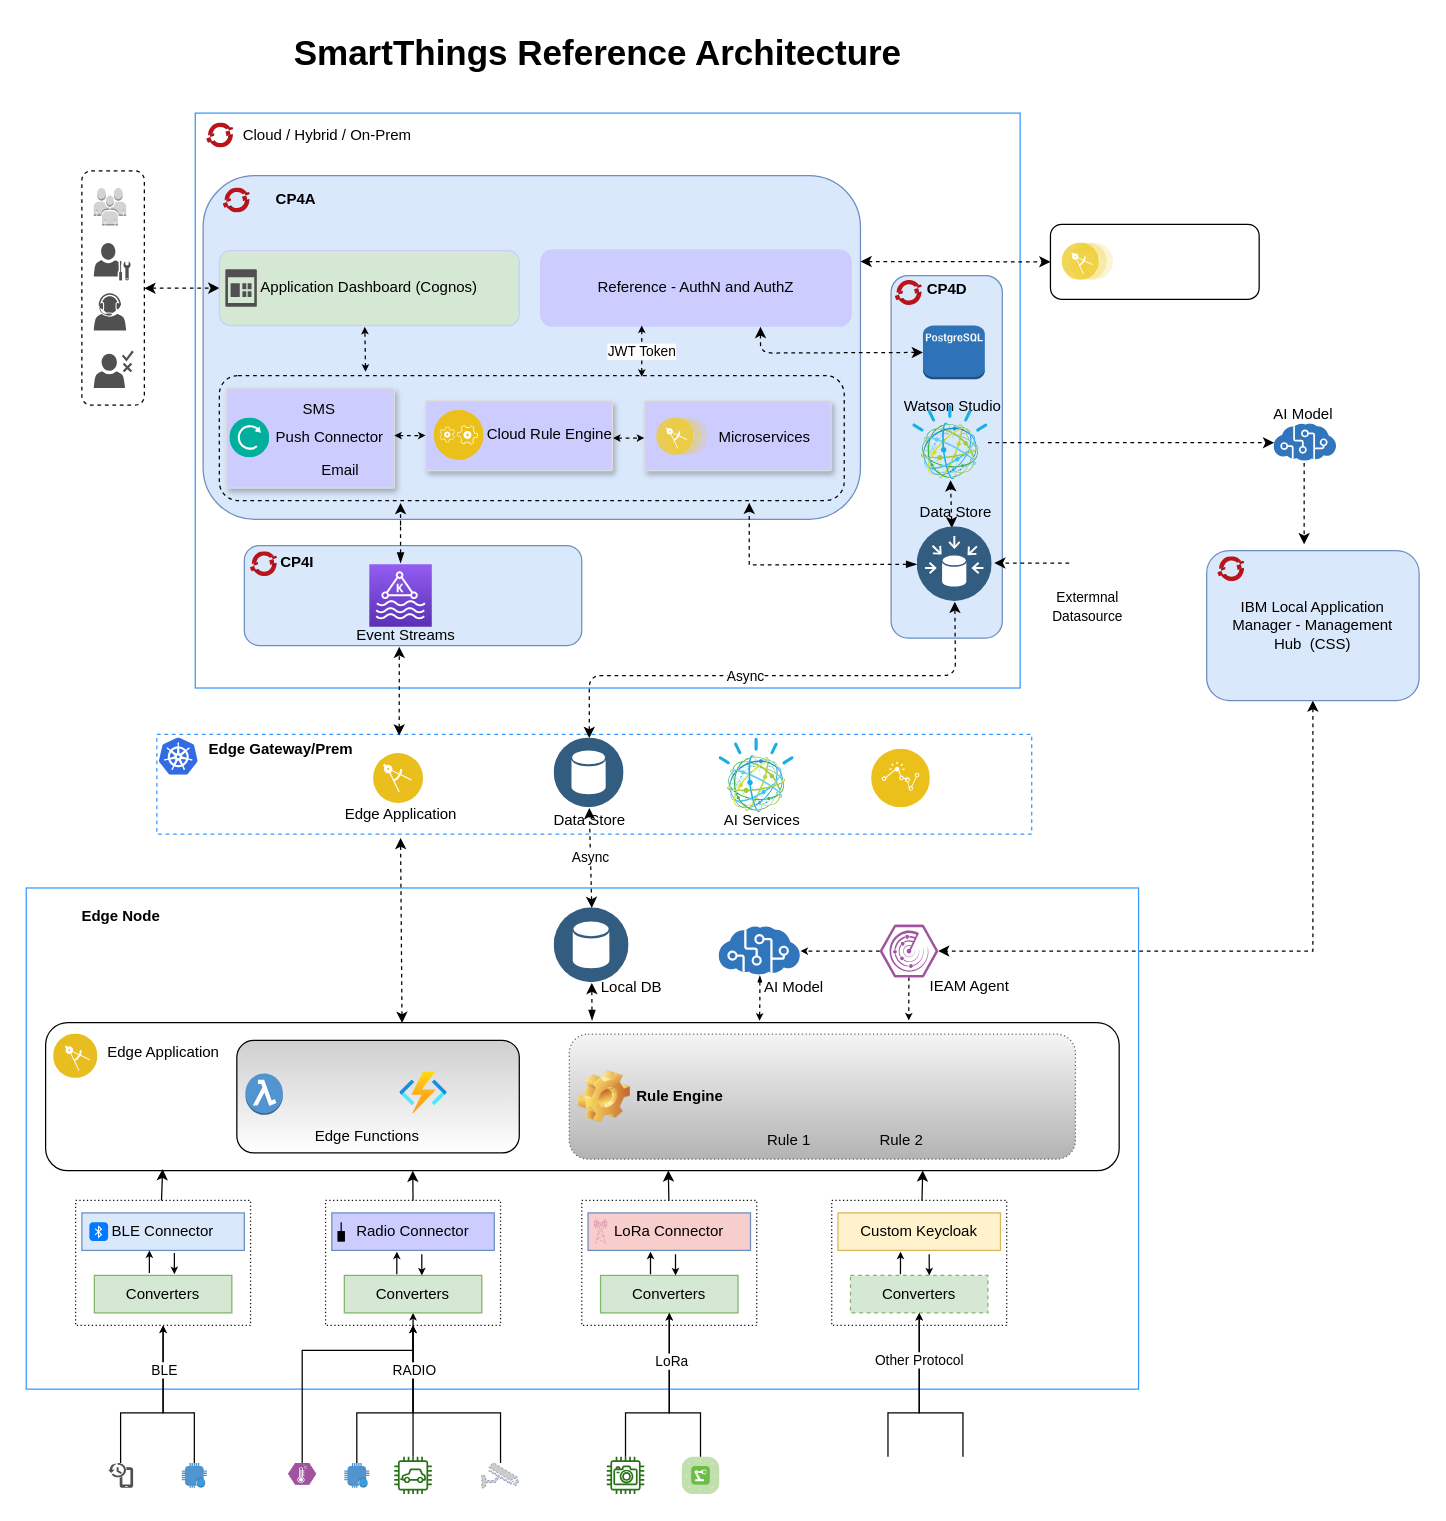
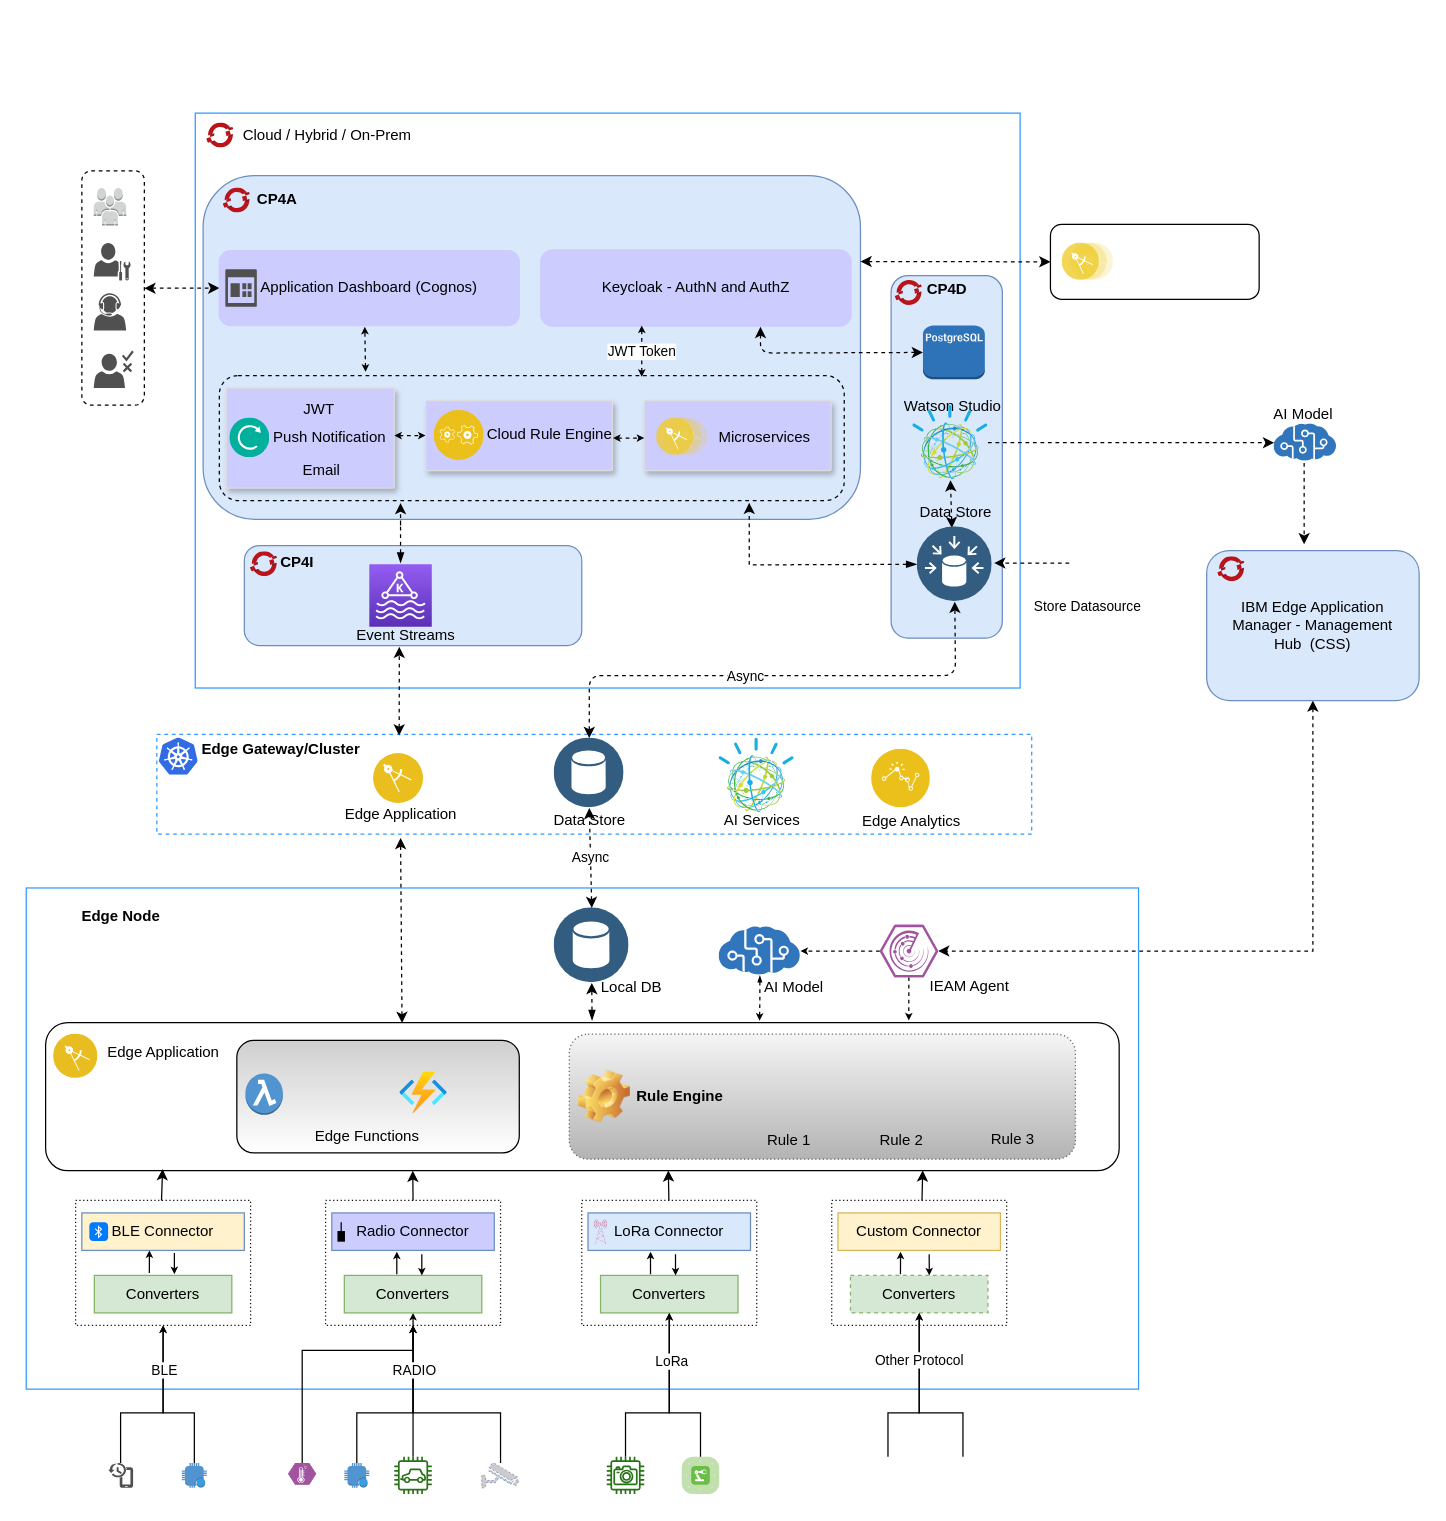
node "SmartThings Reference Architecture": removed
node "CP4A": moved (296, 200) -> (277, 200)
node "Application Dashboard (Cognos)": fillcolor #d5e8d4 -> #ccccff
node "Reference - AuthN and AuthZ": label "Reference - AuthN and AuthZ" -> "Keycloak - AuthN and AuthZ"
node "SMS": label "SMS" -> "JWT"
node "Push Connector": label "Push Connector" -> "Push Notification"
node "Email": moved (340, 471) -> (321, 471)
node "Extermnal Datasource": label "Extermnal Datasource" -> "Store Datasource"
node "IBM Local Application Manager - Management Hub (CSS)": label "IBM Local Application Manager - Management Hub (CSS)" -> "IBM Edge Application Manager - Management Hub (CSS)"
node "Edge Gateway/Prem": label "Edge Gateway/Prem" -> "Edge Gateway/Cluster"
node "Edge Analytics": added
node "Rule 3": added
node "BLE Connector": fillcolor #dae8fc -> #fff2cc
node "LoRa Connector": fillcolor #f8cecc -> #dae8fc
node "Custom Keycloak": label "Custom Keycloak" -> "Custom Connector"
